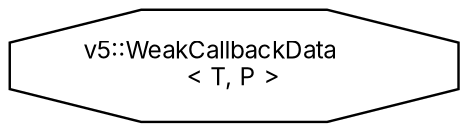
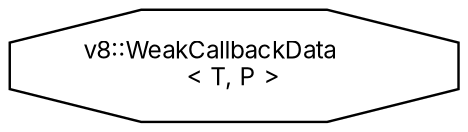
node "v5::WeakCallbackData < T, P >": label "v5::WeakCallbackData < T, P >" -> "v8::WeakCallbackData < T, P >"
